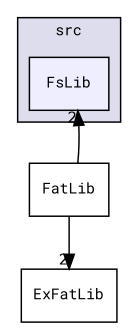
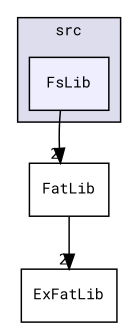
edge "FatLib" -> "FsLib": reversed
